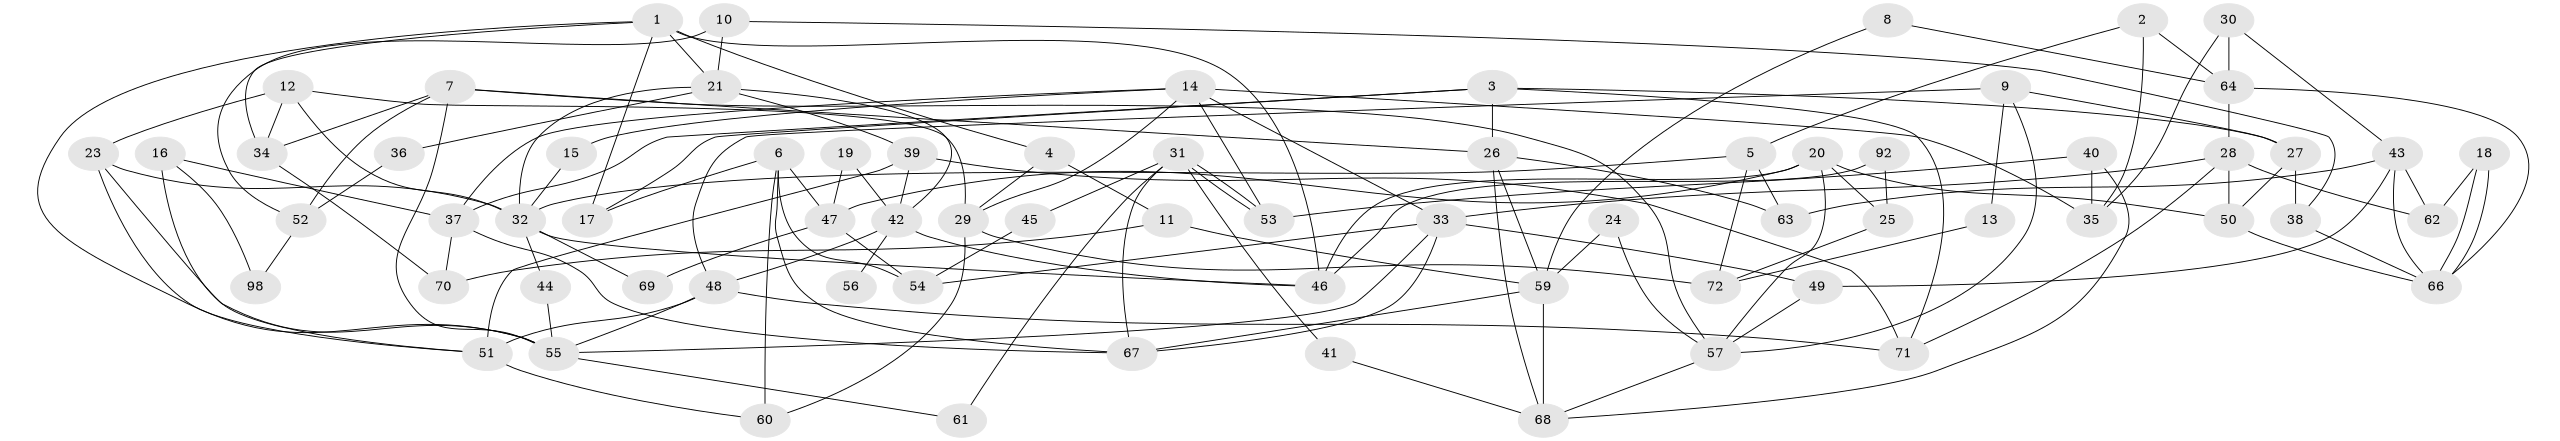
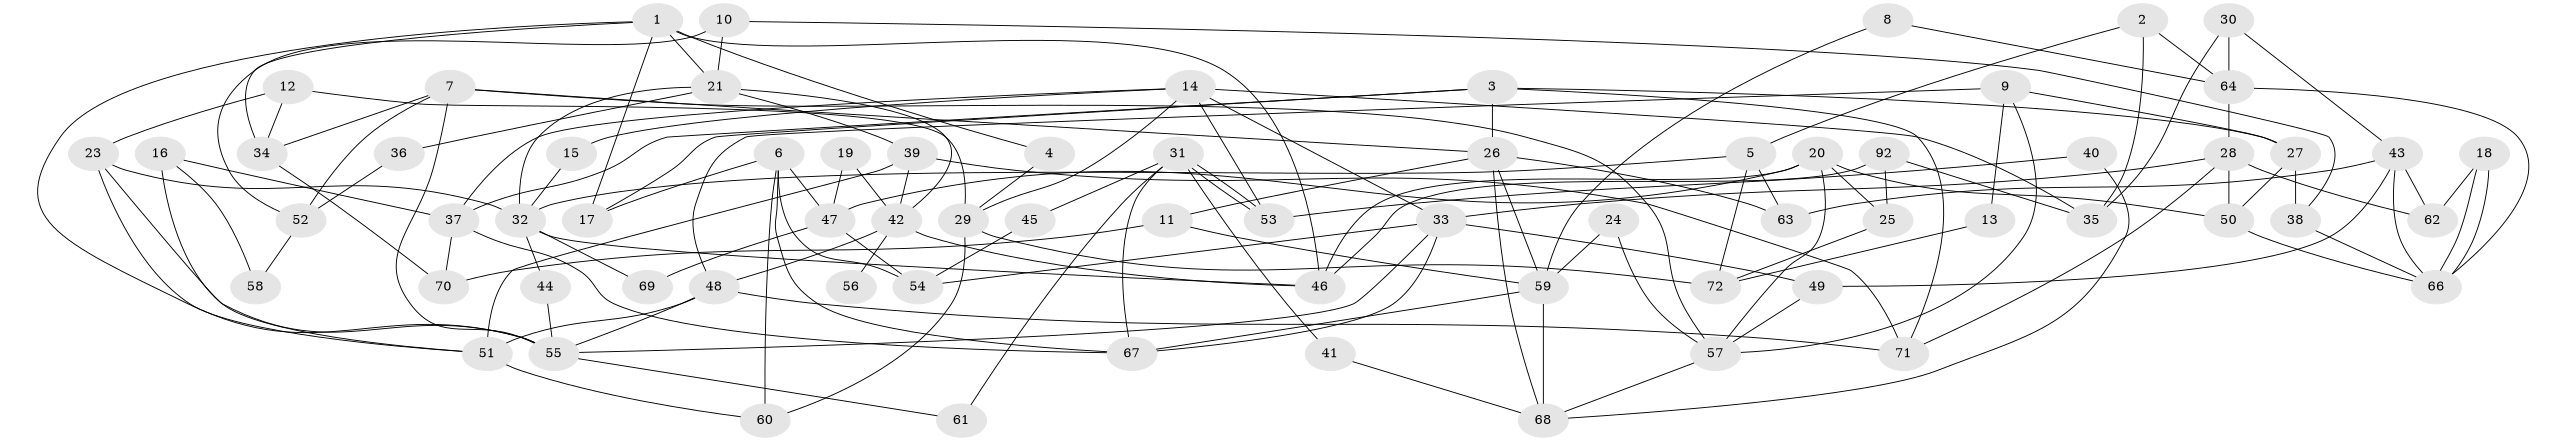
edge "12" -- "32": removed
edge "40" -- "35": now "92" -- "35"
edge "4" -- "11": now "26" -- "11"
node "98": label "98" -> "58"
